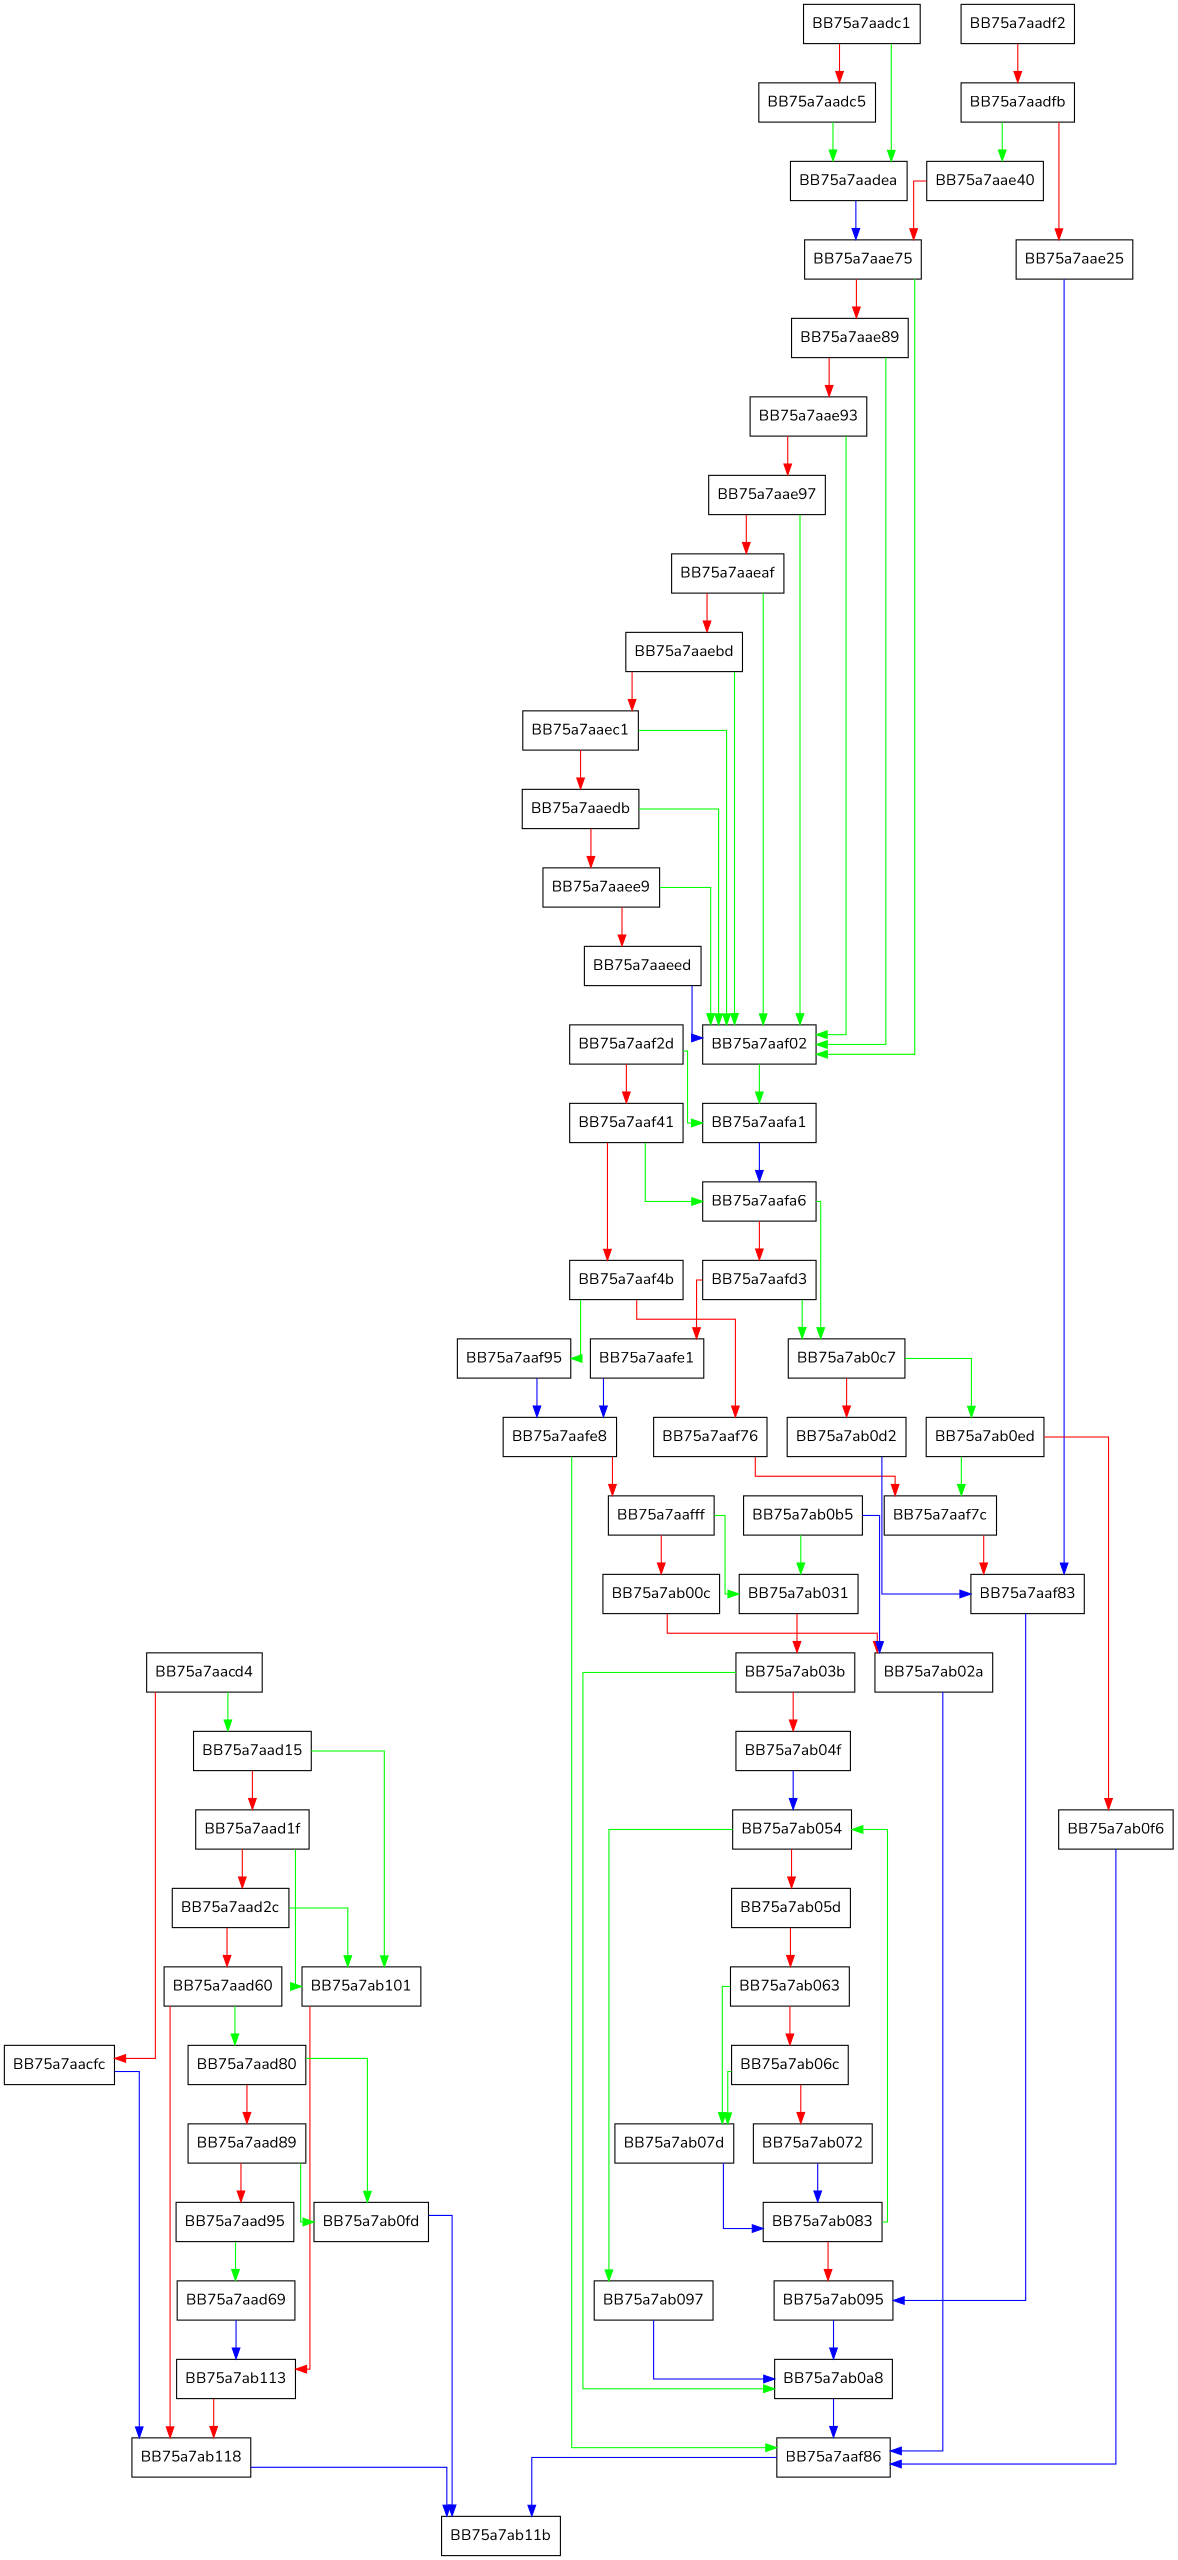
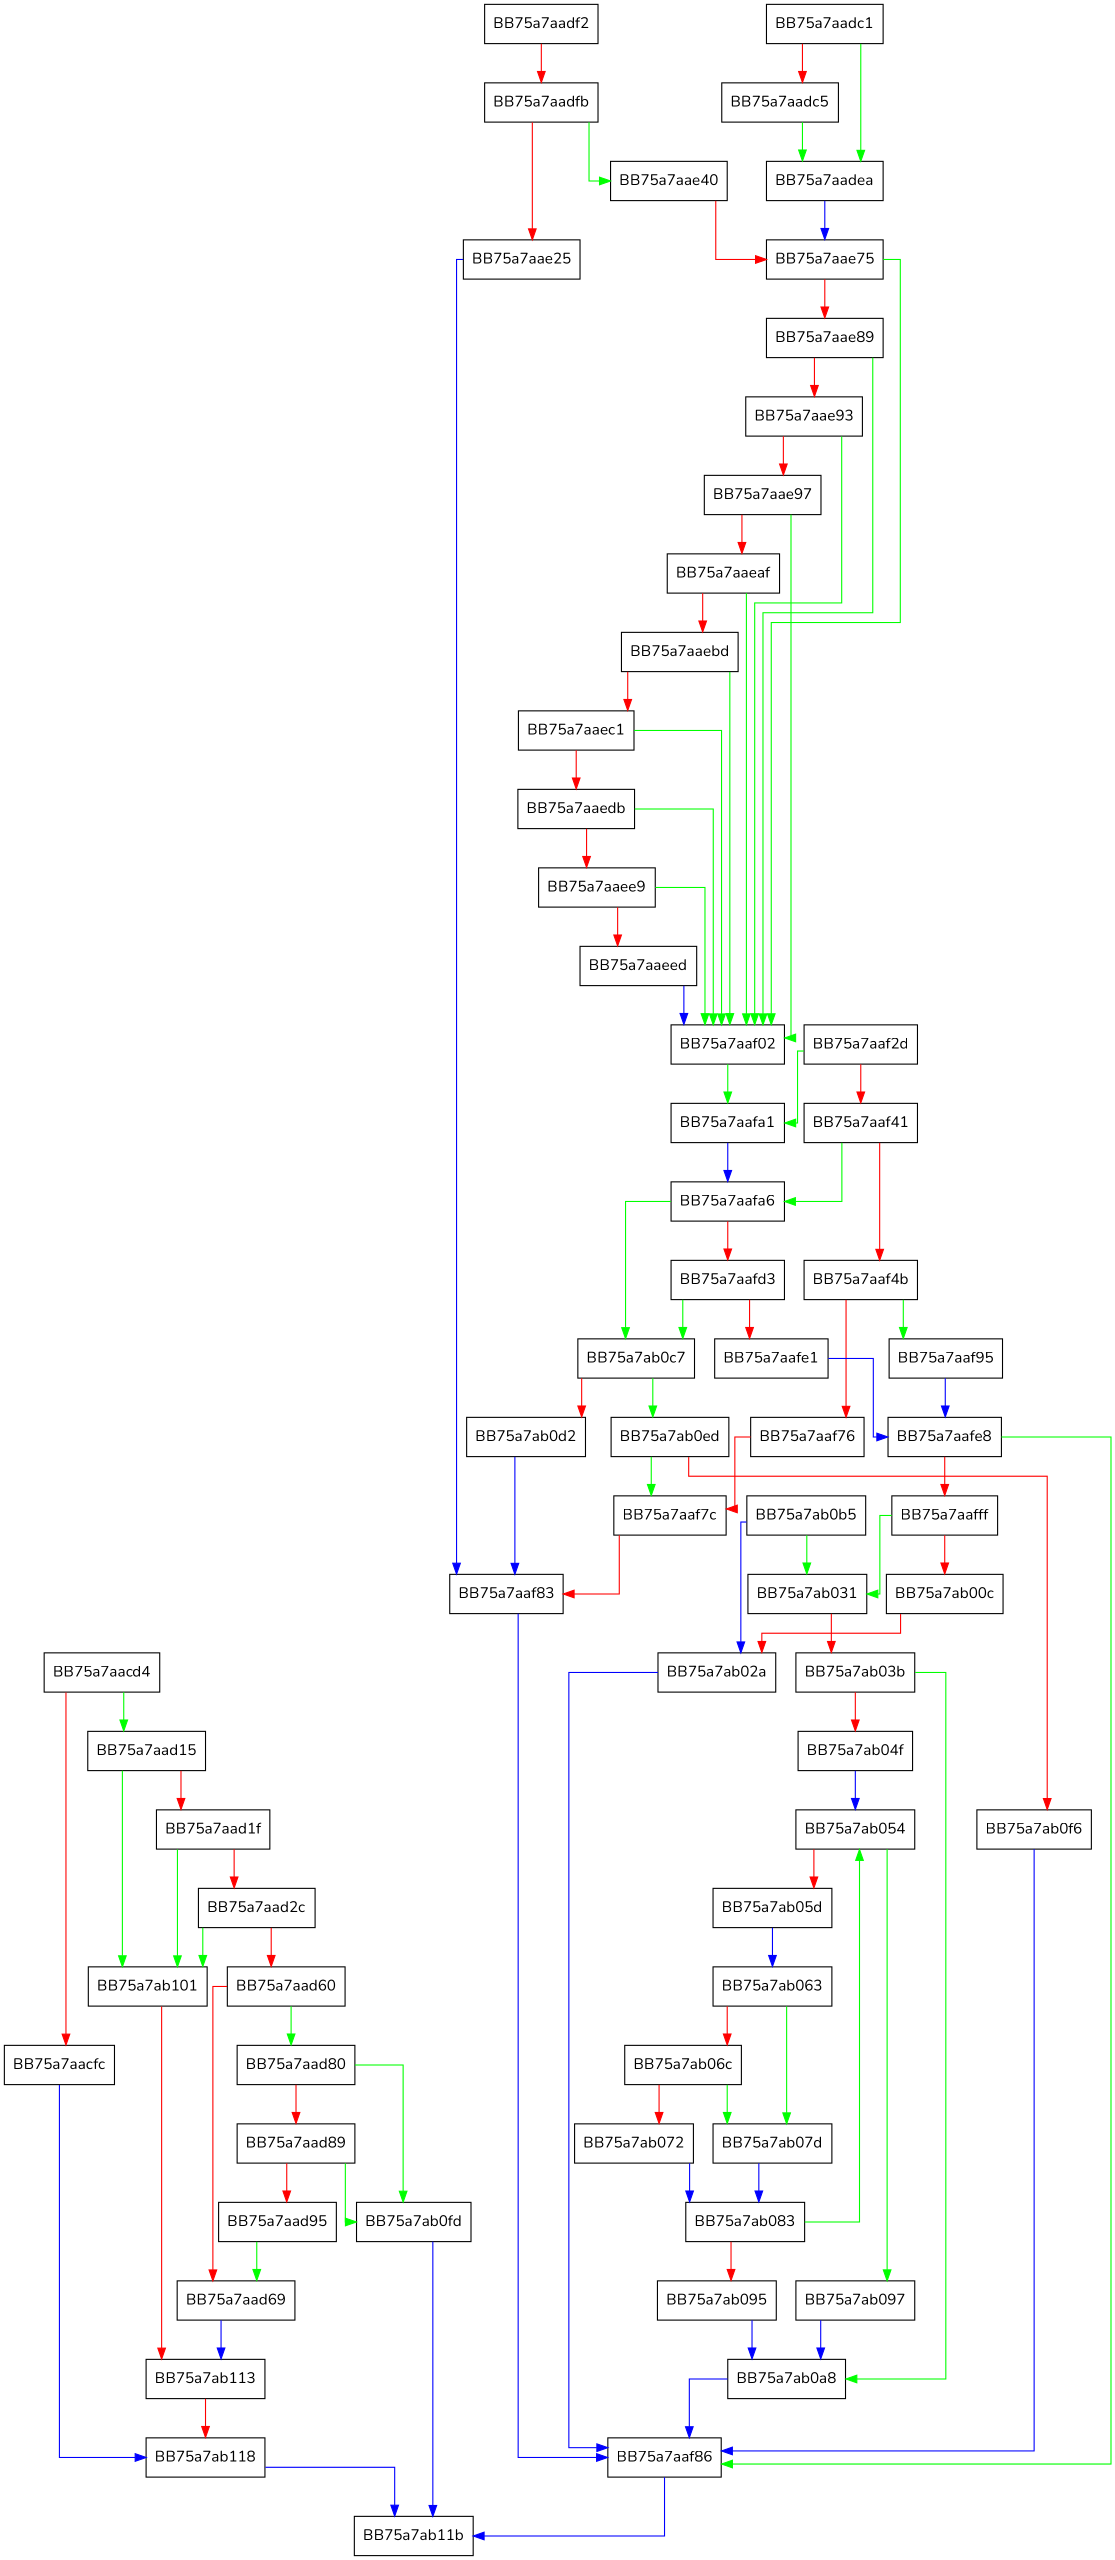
edge "BB75a7ab05d" -> "BB75a7ab063": color red -> blue
edge "BB75a7aaf83" -> "BB75a7ab095": now "BB75a7aaf83" -> "BB75a7aaf86"
edge "BB75a7aad60" -> "BB75a7ab118": now "BB75a7aad60" -> "BB75a7aad69"
